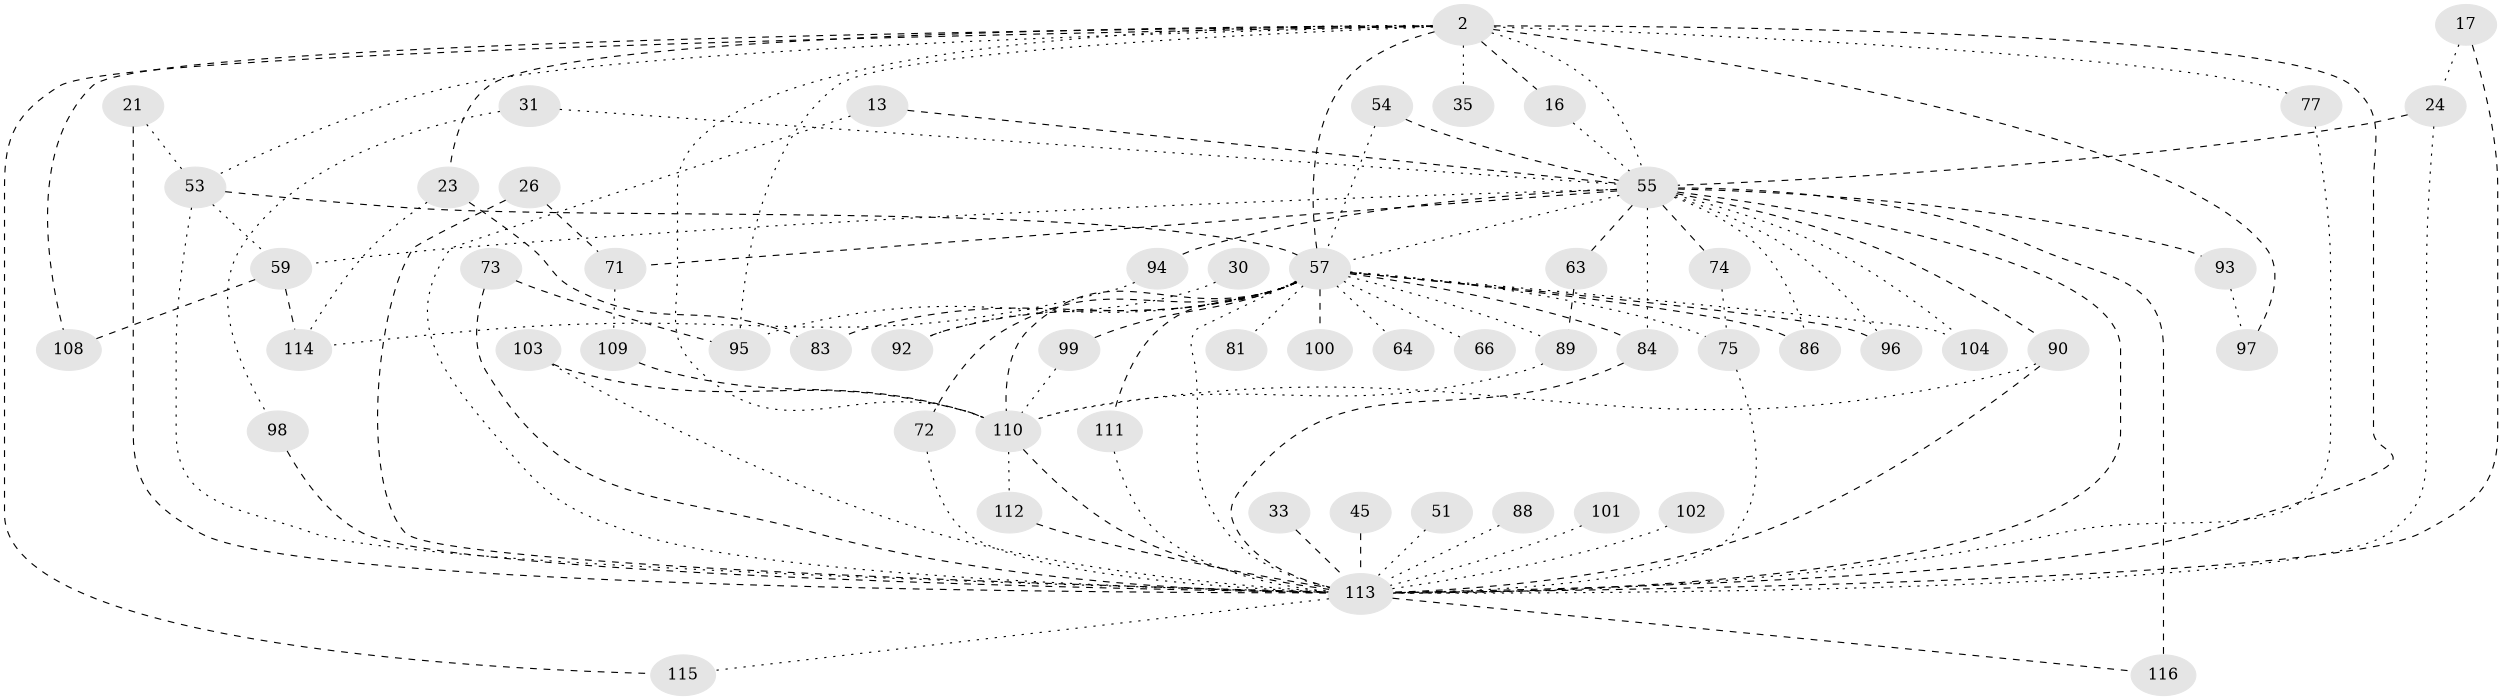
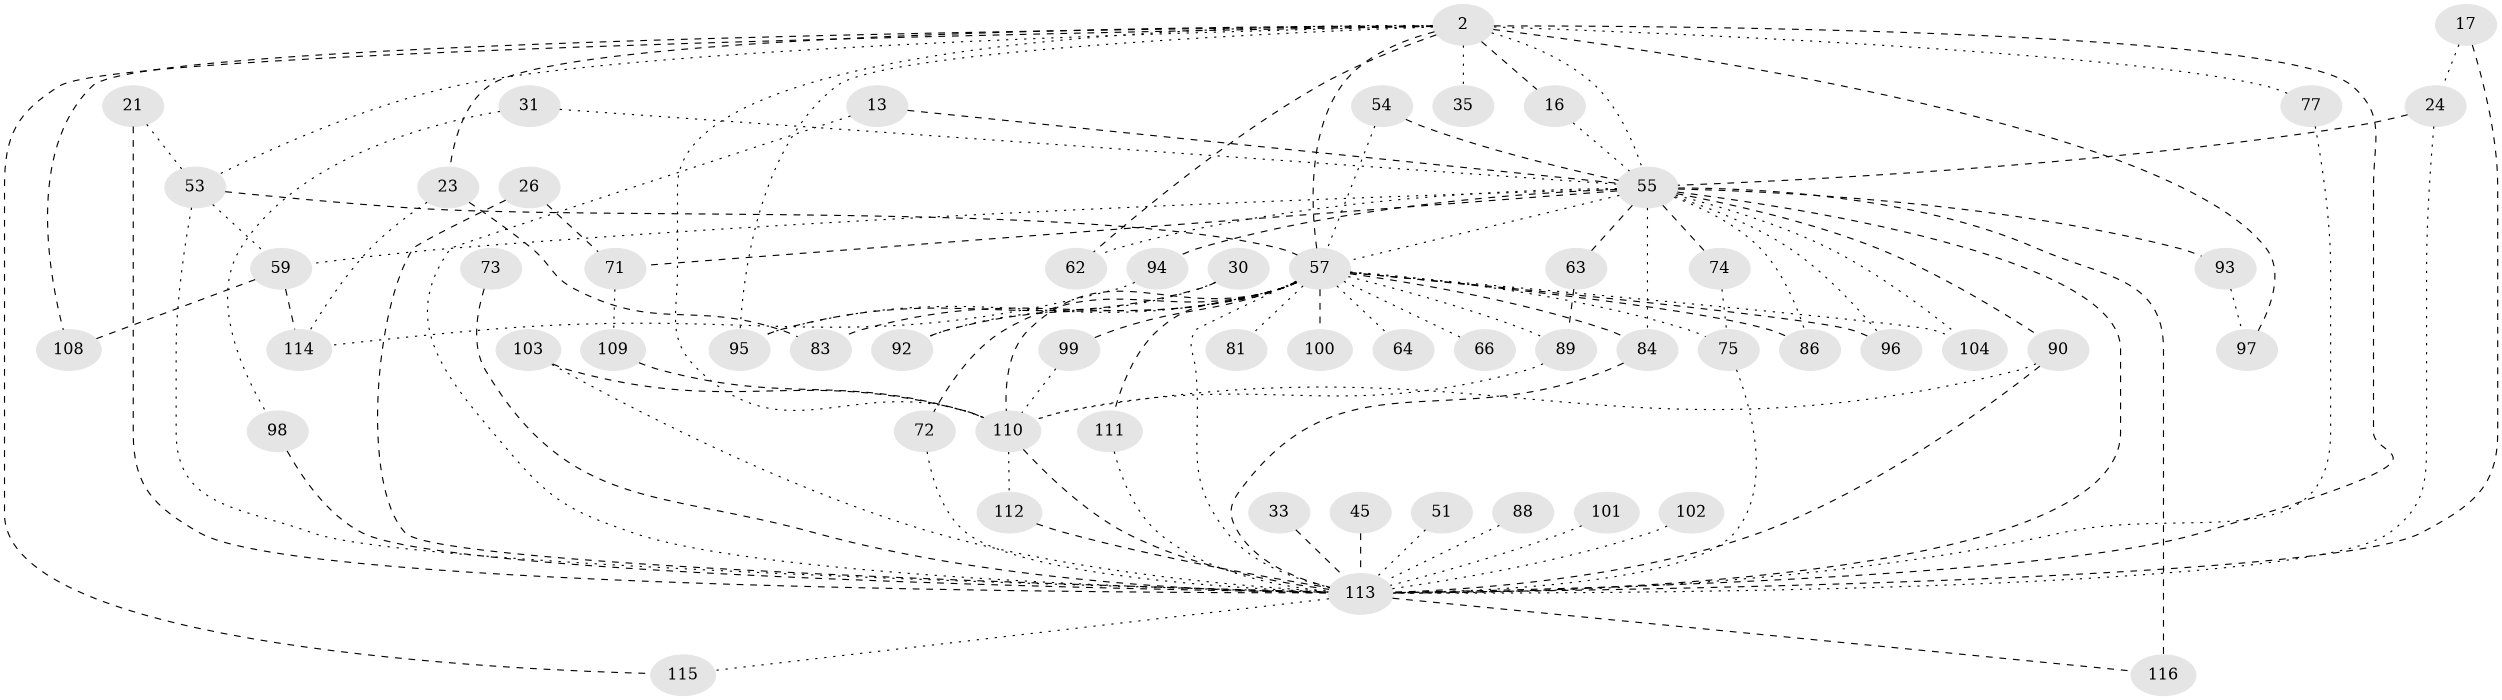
node "62": added
edge "73" -- "95": now "30" -- "95"
